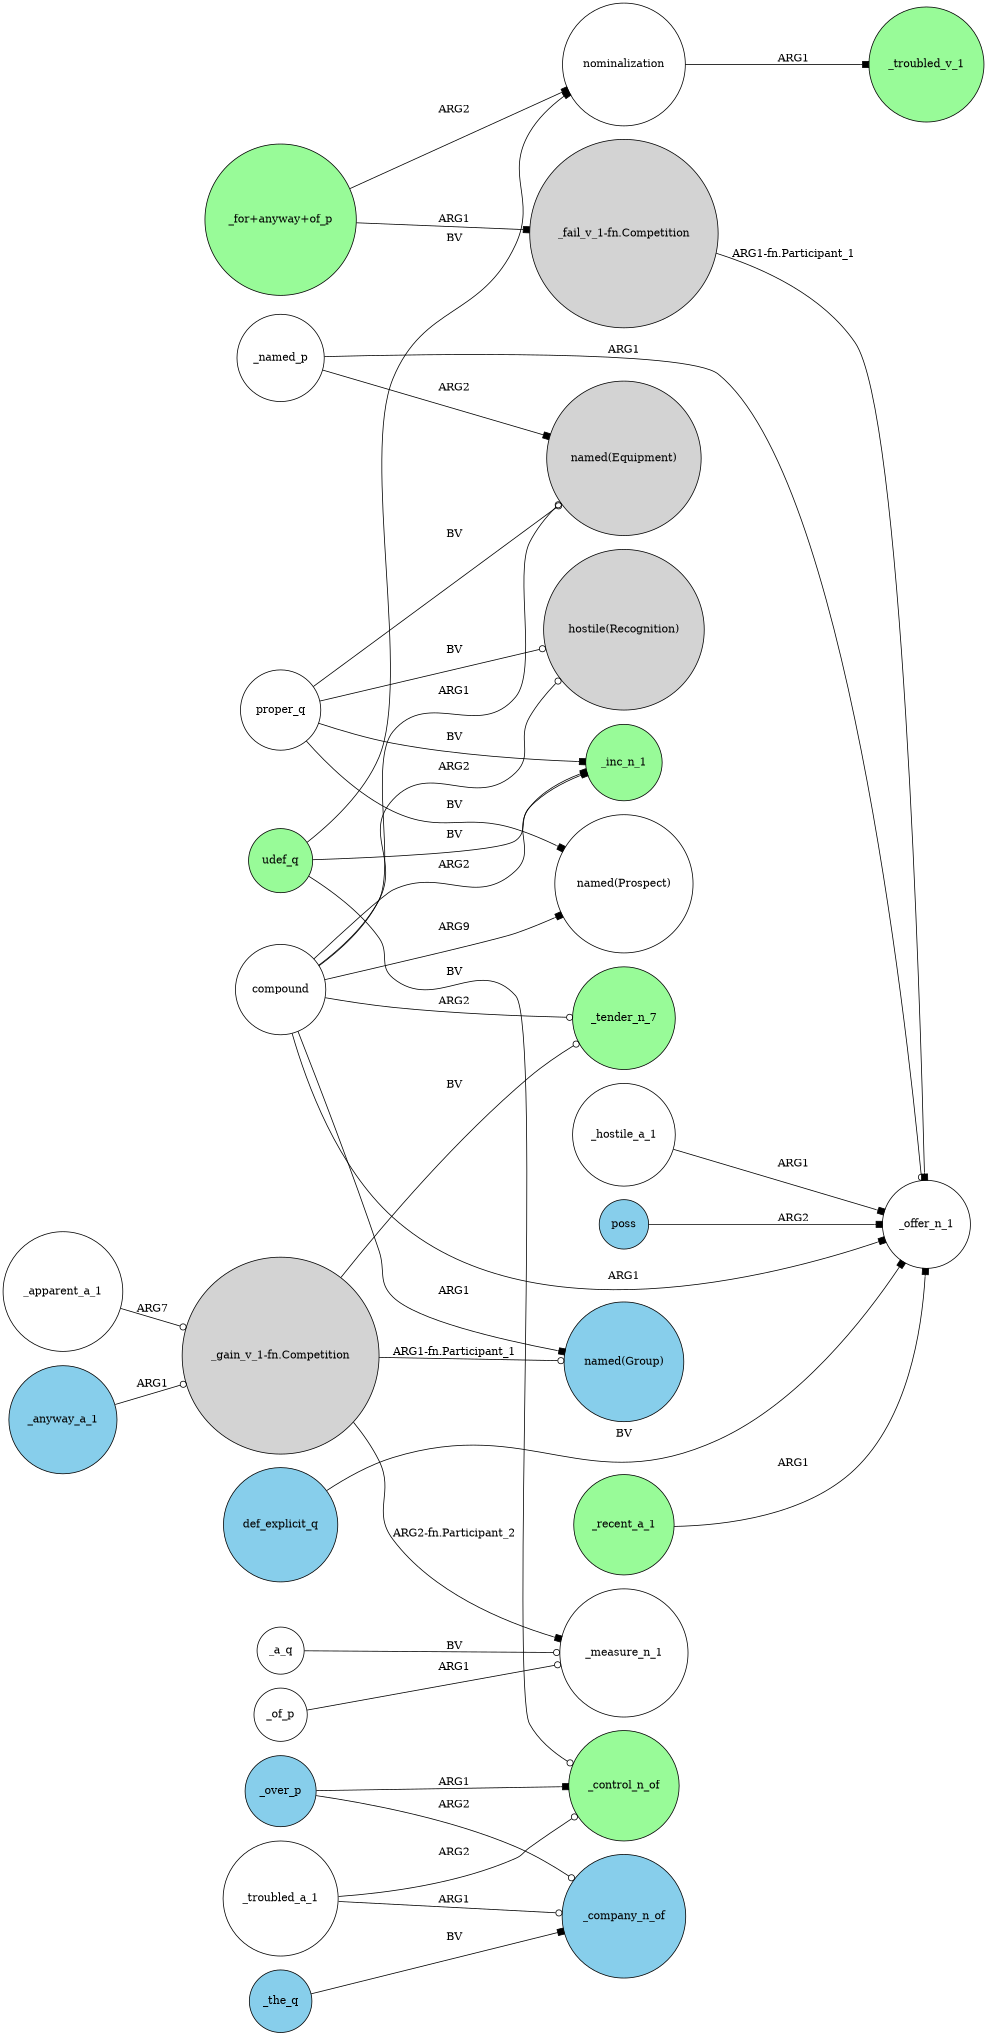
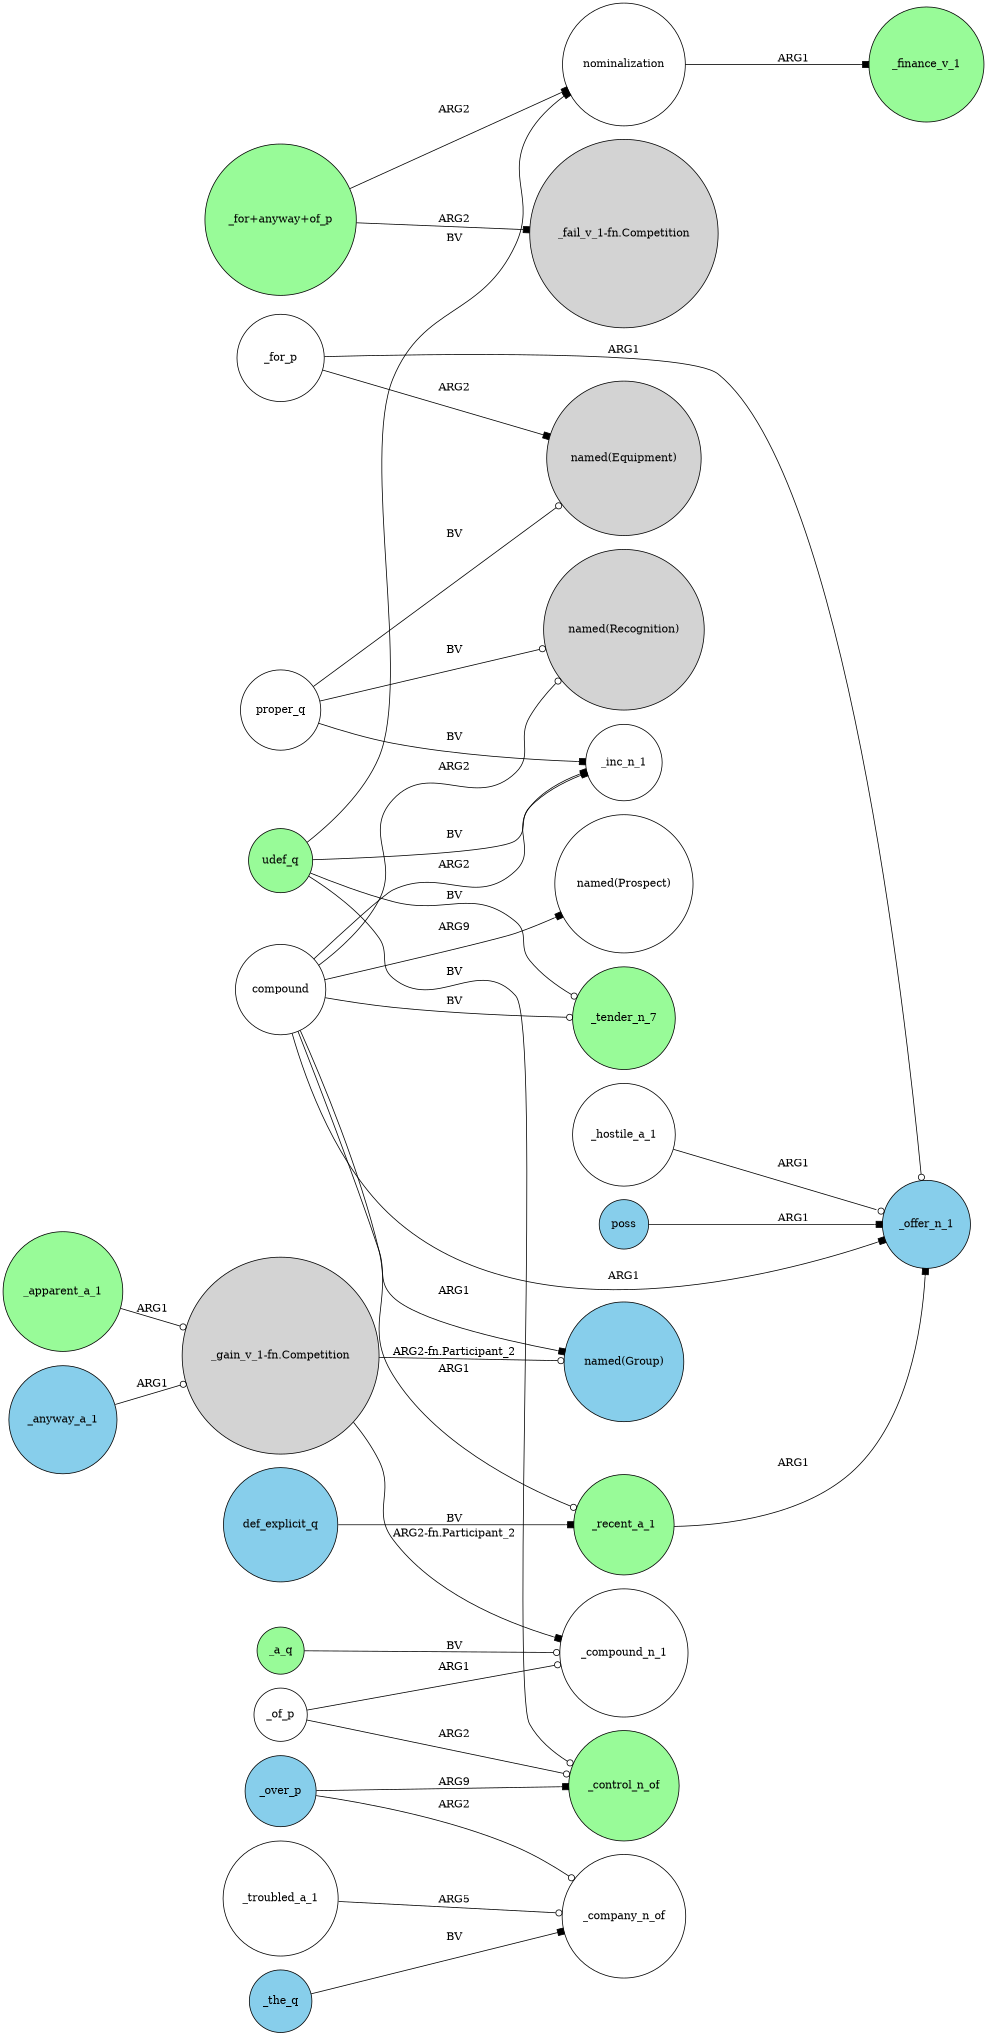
node "_troubled_v_1": label "_troubled_v_1" -> "_finance_v_1"
edge "_for+anyway+of_p" -> "_fail_v_1-fn.Competition": label "ARG1" -> "ARG2"
node "_named_p": label "_named_p" -> "_for_p"
node "hostile(Recognition)": label "hostile(Recognition)" -> "named(Recognition)"
edge "_fail_v_1-fn.Competition" -> "_offer_n_1": removed, label "ARG1-fn.Participant_1"
edge "compound" -> "named(Equipment)": now "compound" -> "_recent_a_1"
node "_inc_n_1": fillcolor palegreen -> white
edge "proper_q" -> "named(Prospect)": removed, label "BV"
edge "compound" -> "_tender_n_7": label "ARG2" -> "BV"
edge "_gain_v_1-fn.Competition" -> "_tender_n_7": now "udef_q" -> "_tender_n_7"
edge "_hostile_a_1" -> "_offer_n_1": arrowhead box -> odot
edge "poss" -> "_offer_n_1": label "ARG2" -> "ARG1"
node "_offer_n_1": fillcolor white -> skyblue
node "_apparent_a_1": fillcolor white -> palegreen
edge "_apparent_a_1" -> "_gain_v_1-fn.Competition": label "ARG7" -> "ARG1"
edge "_gain_v_1-fn.Competition" -> "named(Group)": label "ARG1-fn.Participant_1" -> "ARG2-fn.Participant_2"
edge "def_explicit_q" -> "_offer_n_1": now "def_explicit_q" -> "_recent_a_1"
node "_a_q": fillcolor white -> palegreen
node "_measure_n_1": label "_measure_n_1" -> "_compound_n_1"
edge "_over_p" -> "_control_n_of": label "ARG1" -> "ARG9"
edge "_troubled_a_1" -> "_control_n_of": now "_of_p" -> "_control_n_of"
edge "_troubled_a_1" -> "_company_n_of": label "ARG1" -> "ARG5"
node "_company_n_of": fillcolor skyblue -> white
